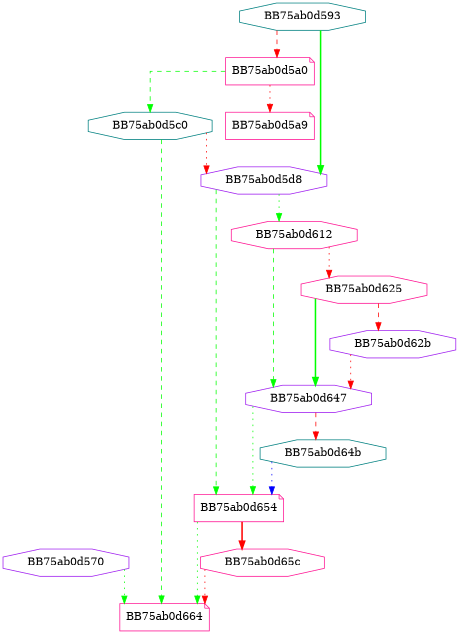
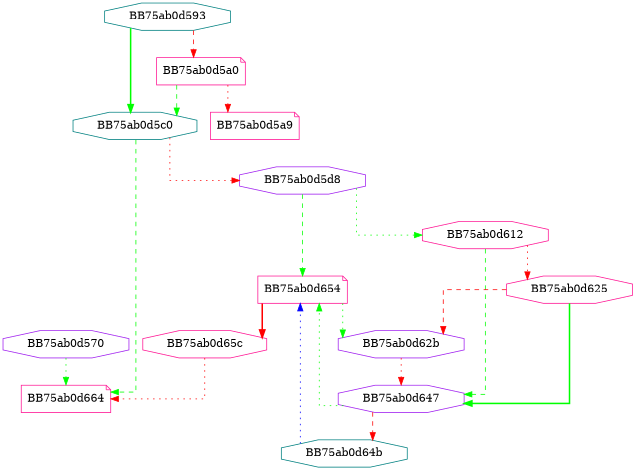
edge "BB75ab0d593" -> "BB75ab0d5d8": now "BB75ab0d593" -> "BB75ab0d5c0"
edge "BB75ab0d654" -> "BB75ab0d664": now "BB75ab0d654" -> "BB75ab0d62b"
